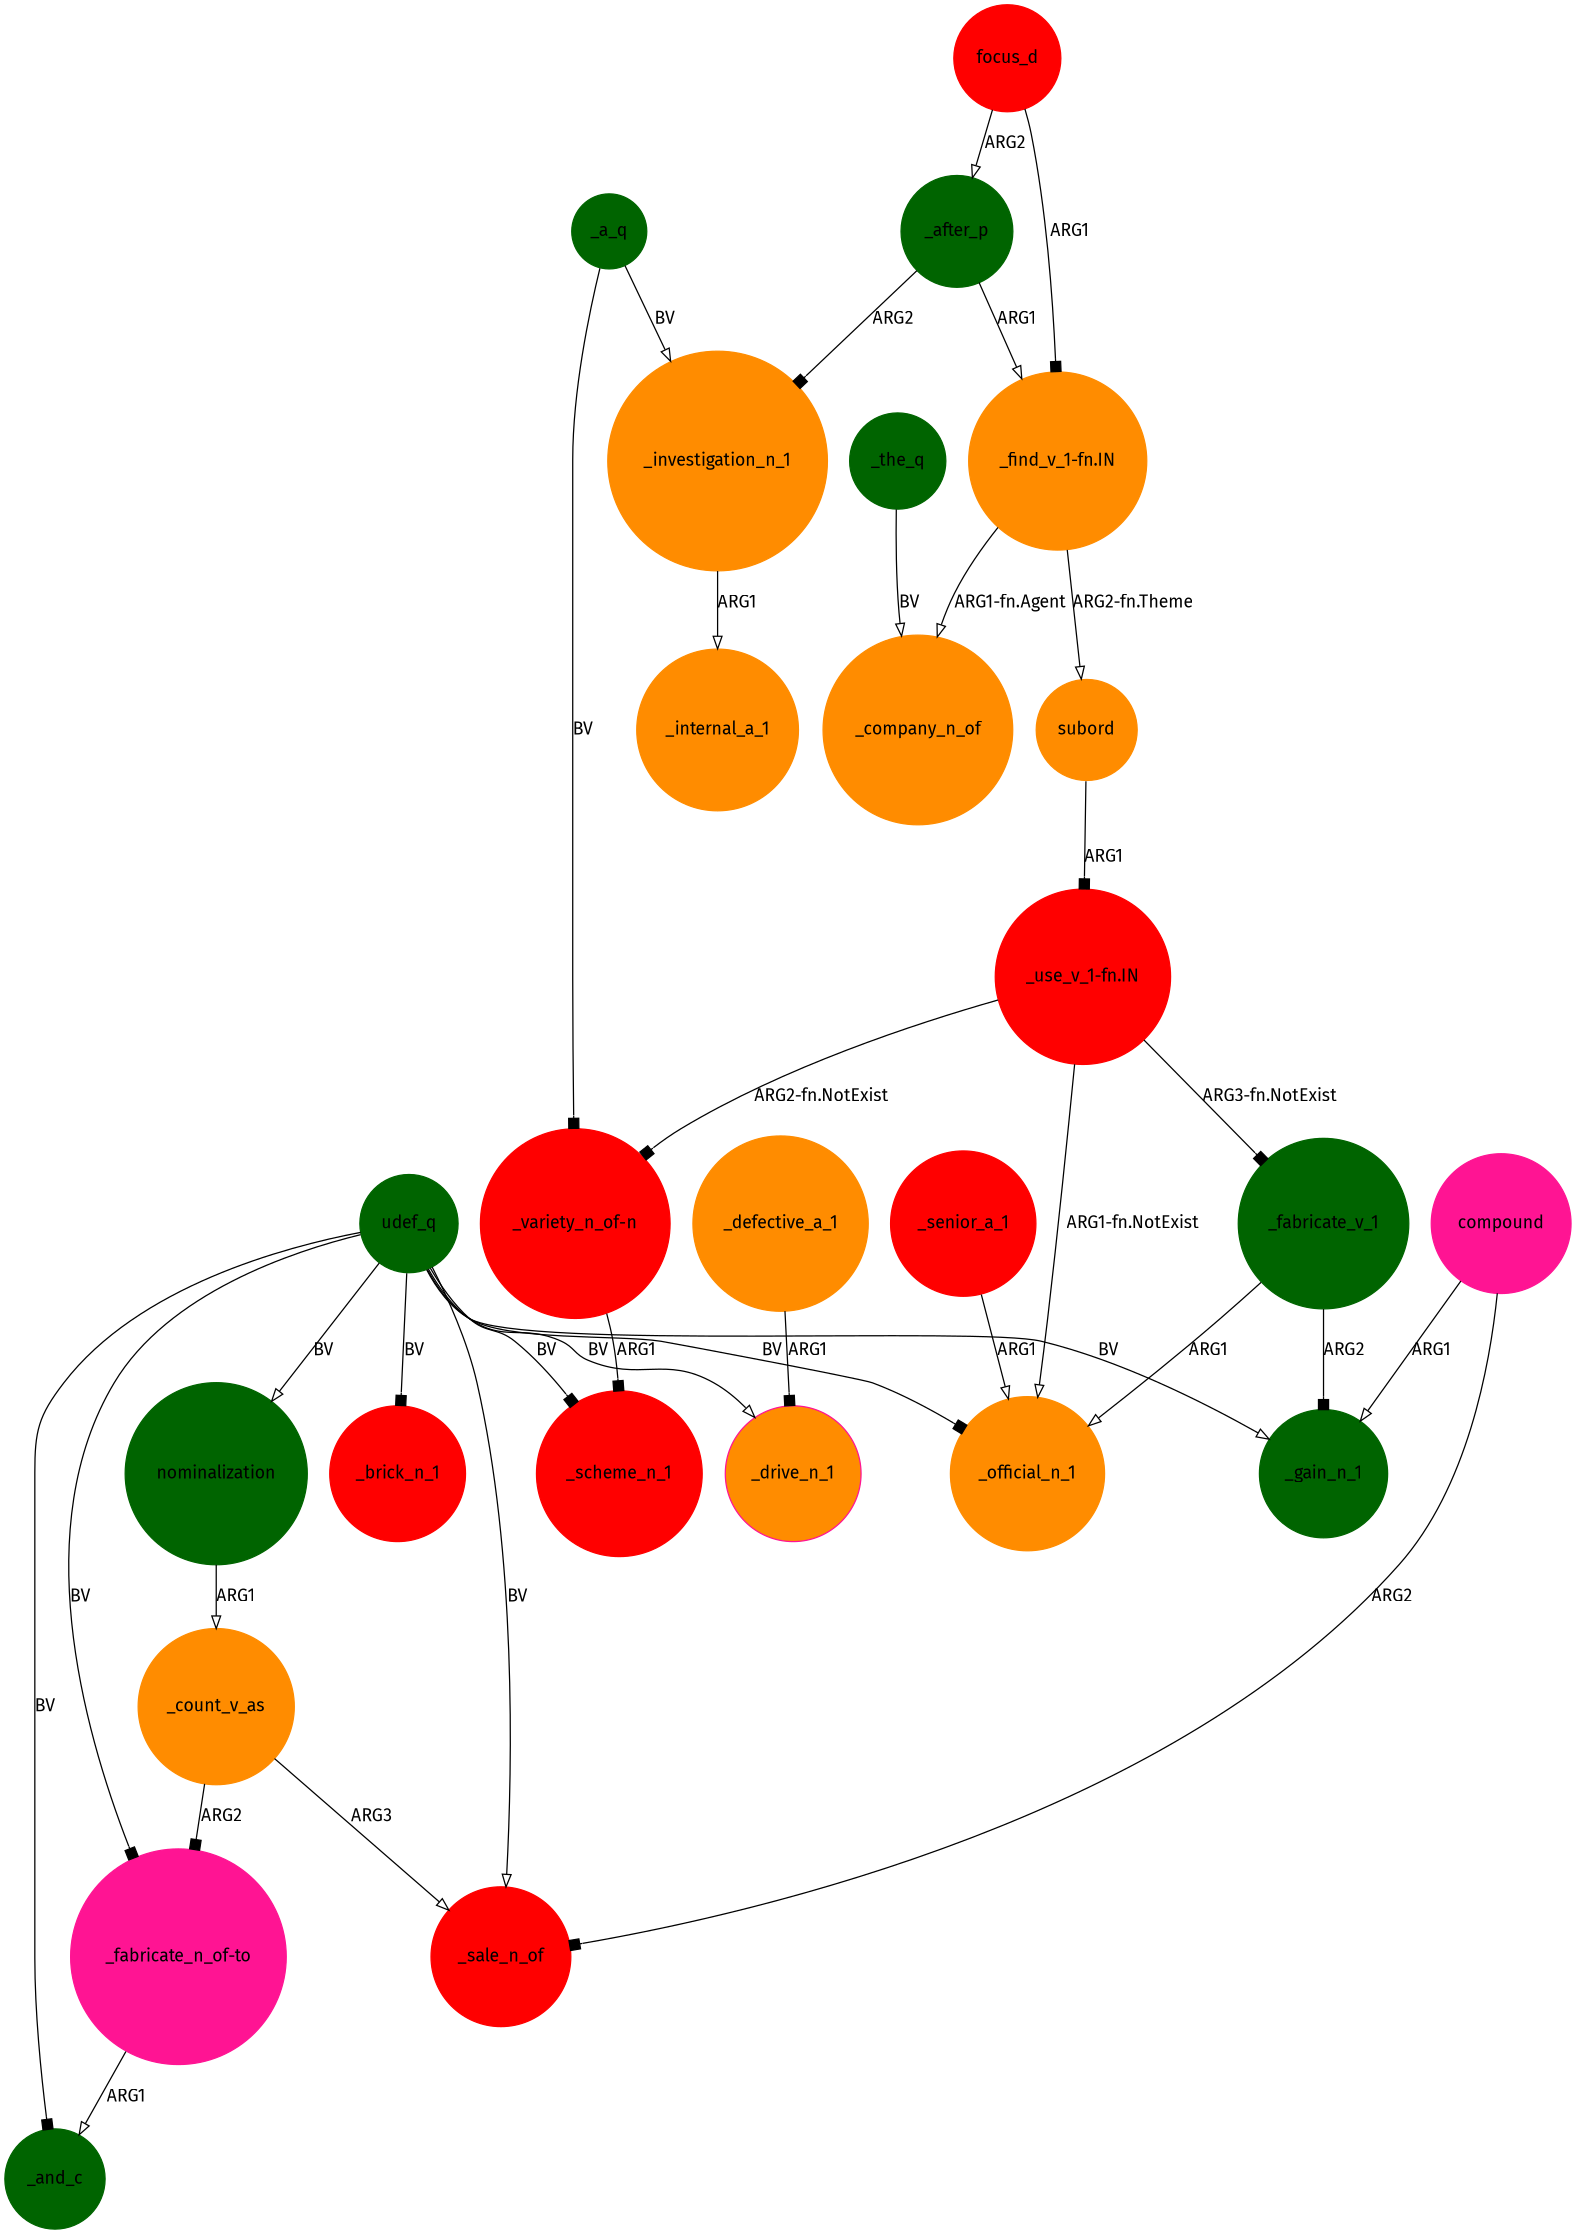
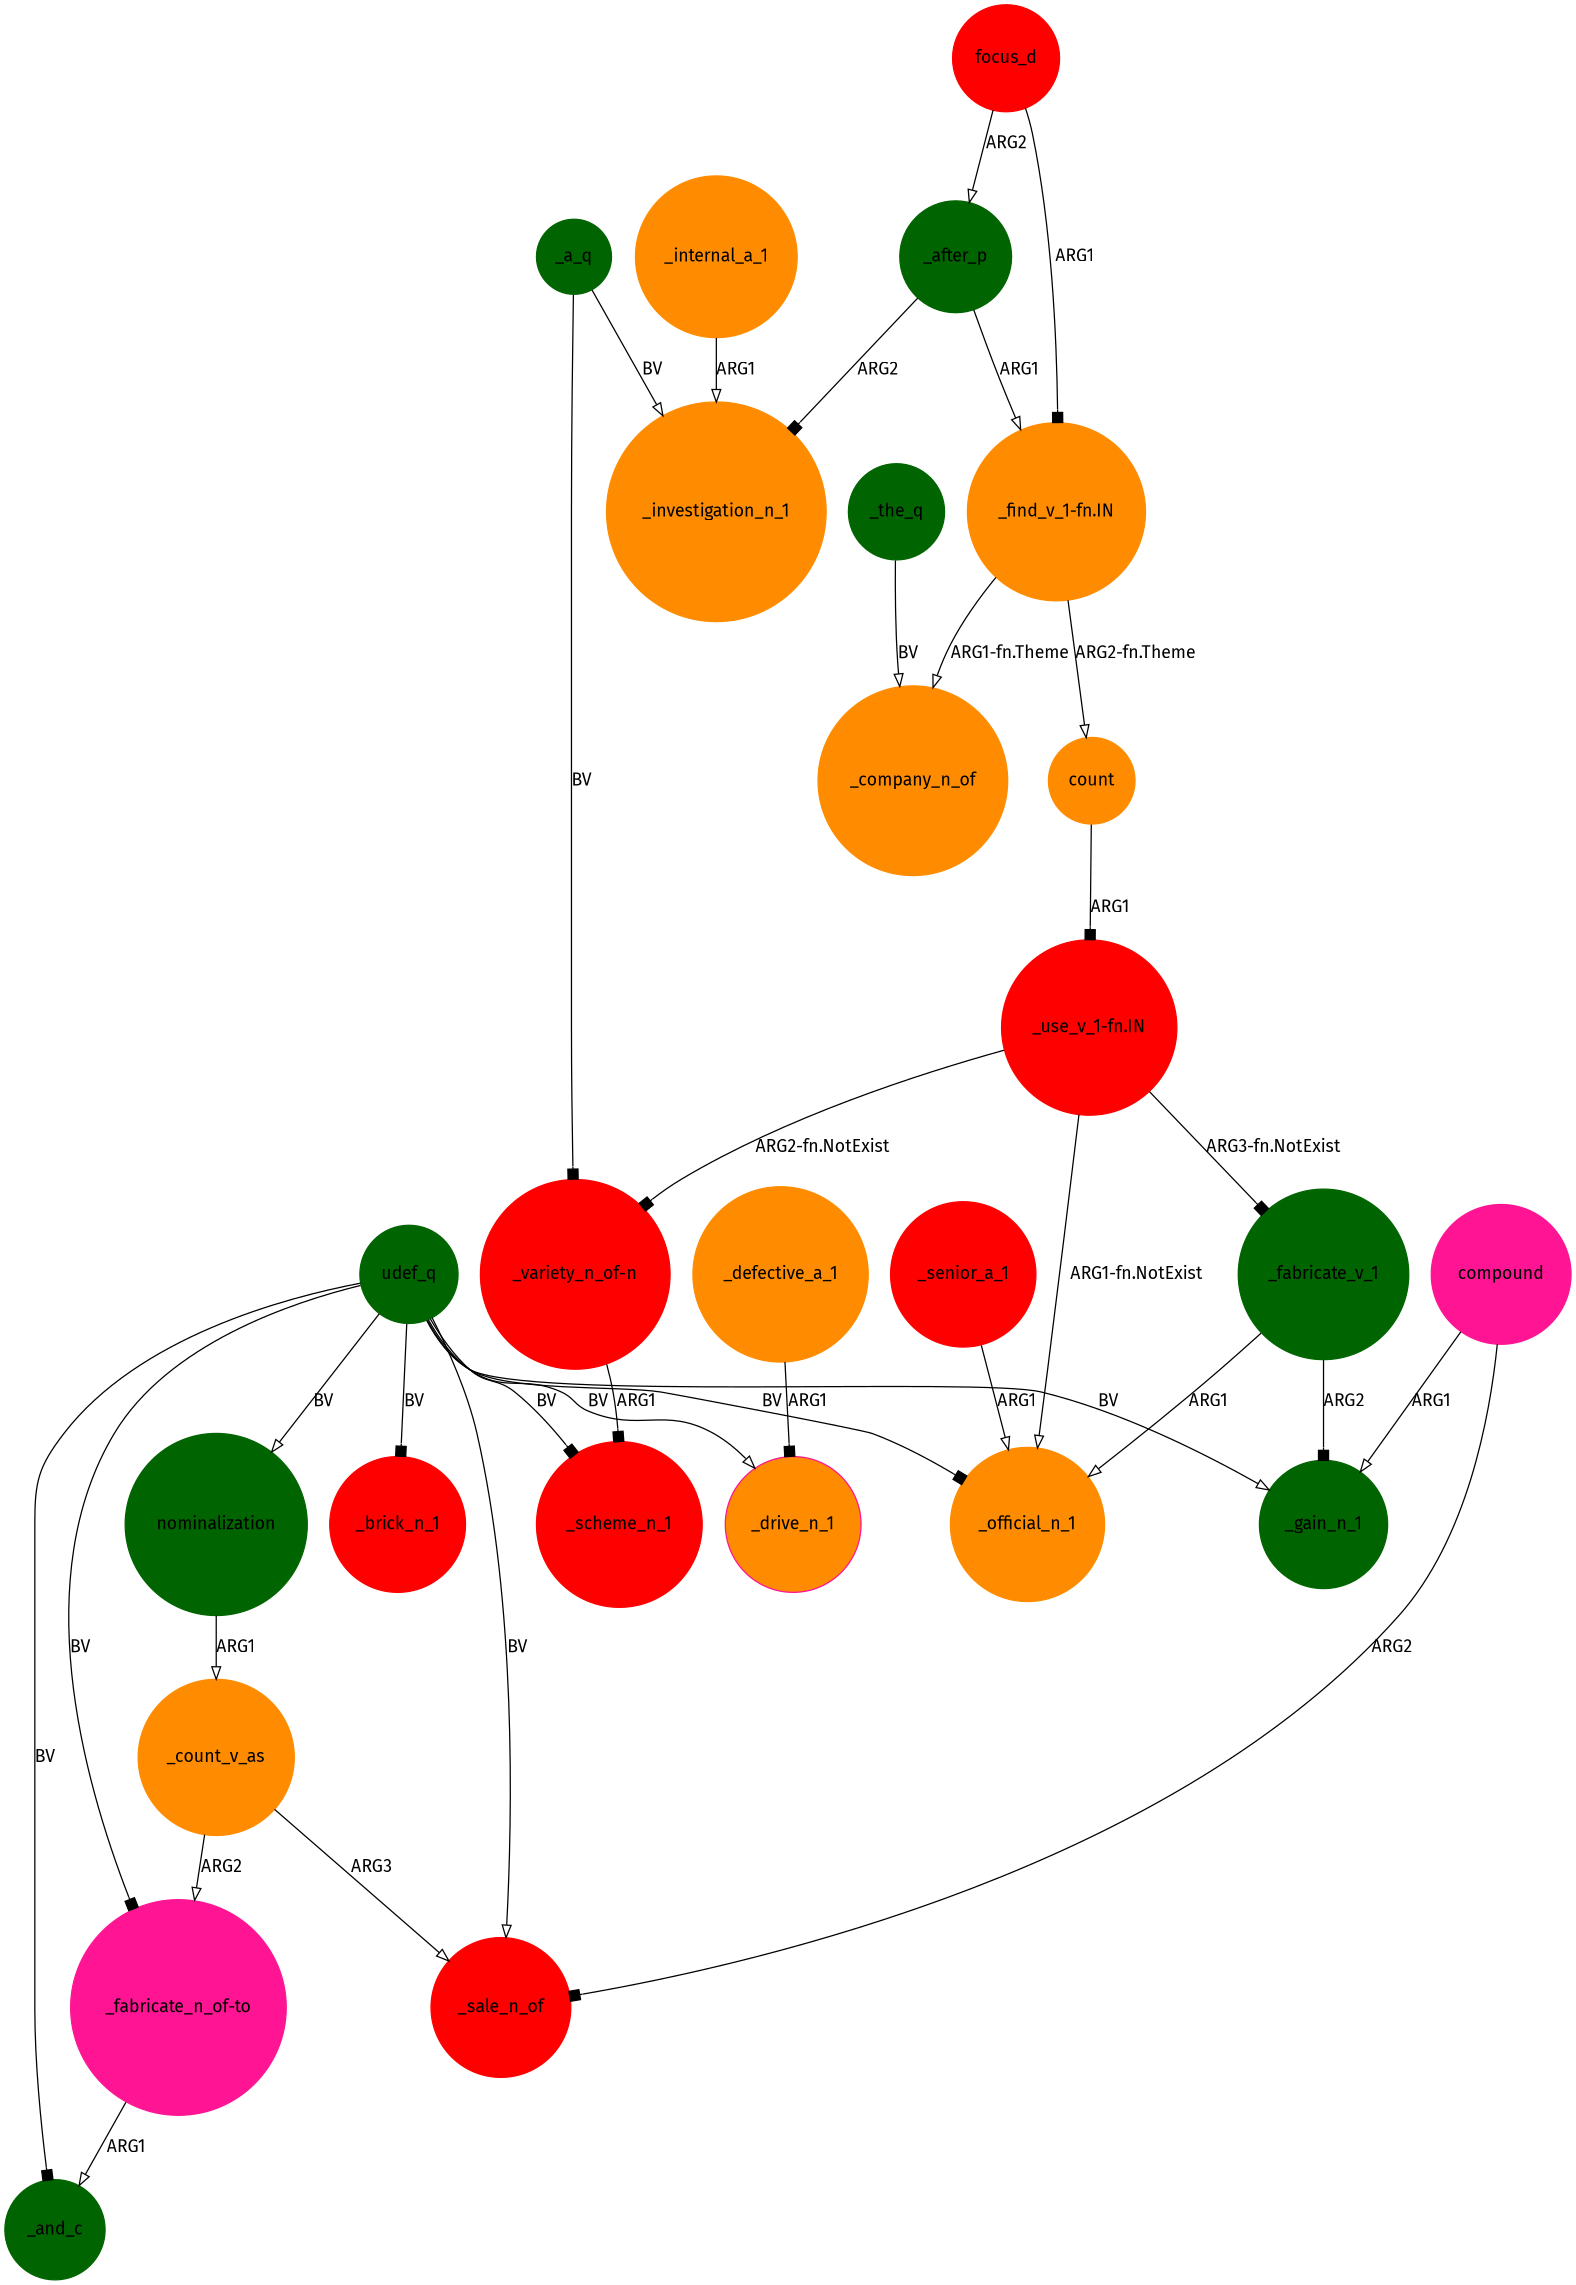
edge "_find_v_1-fn.IN" -> "_company_n_of": label "ARG1-fn.Agent" -> "ARG1-fn.Theme"
edge "_investigation_n_1" -> "_internal_a_1": reversed
node "subord": label "subord" -> "count"
edge "_count_v_as" -> "_fabricate_n_of-to": arrowhead box -> onormal
